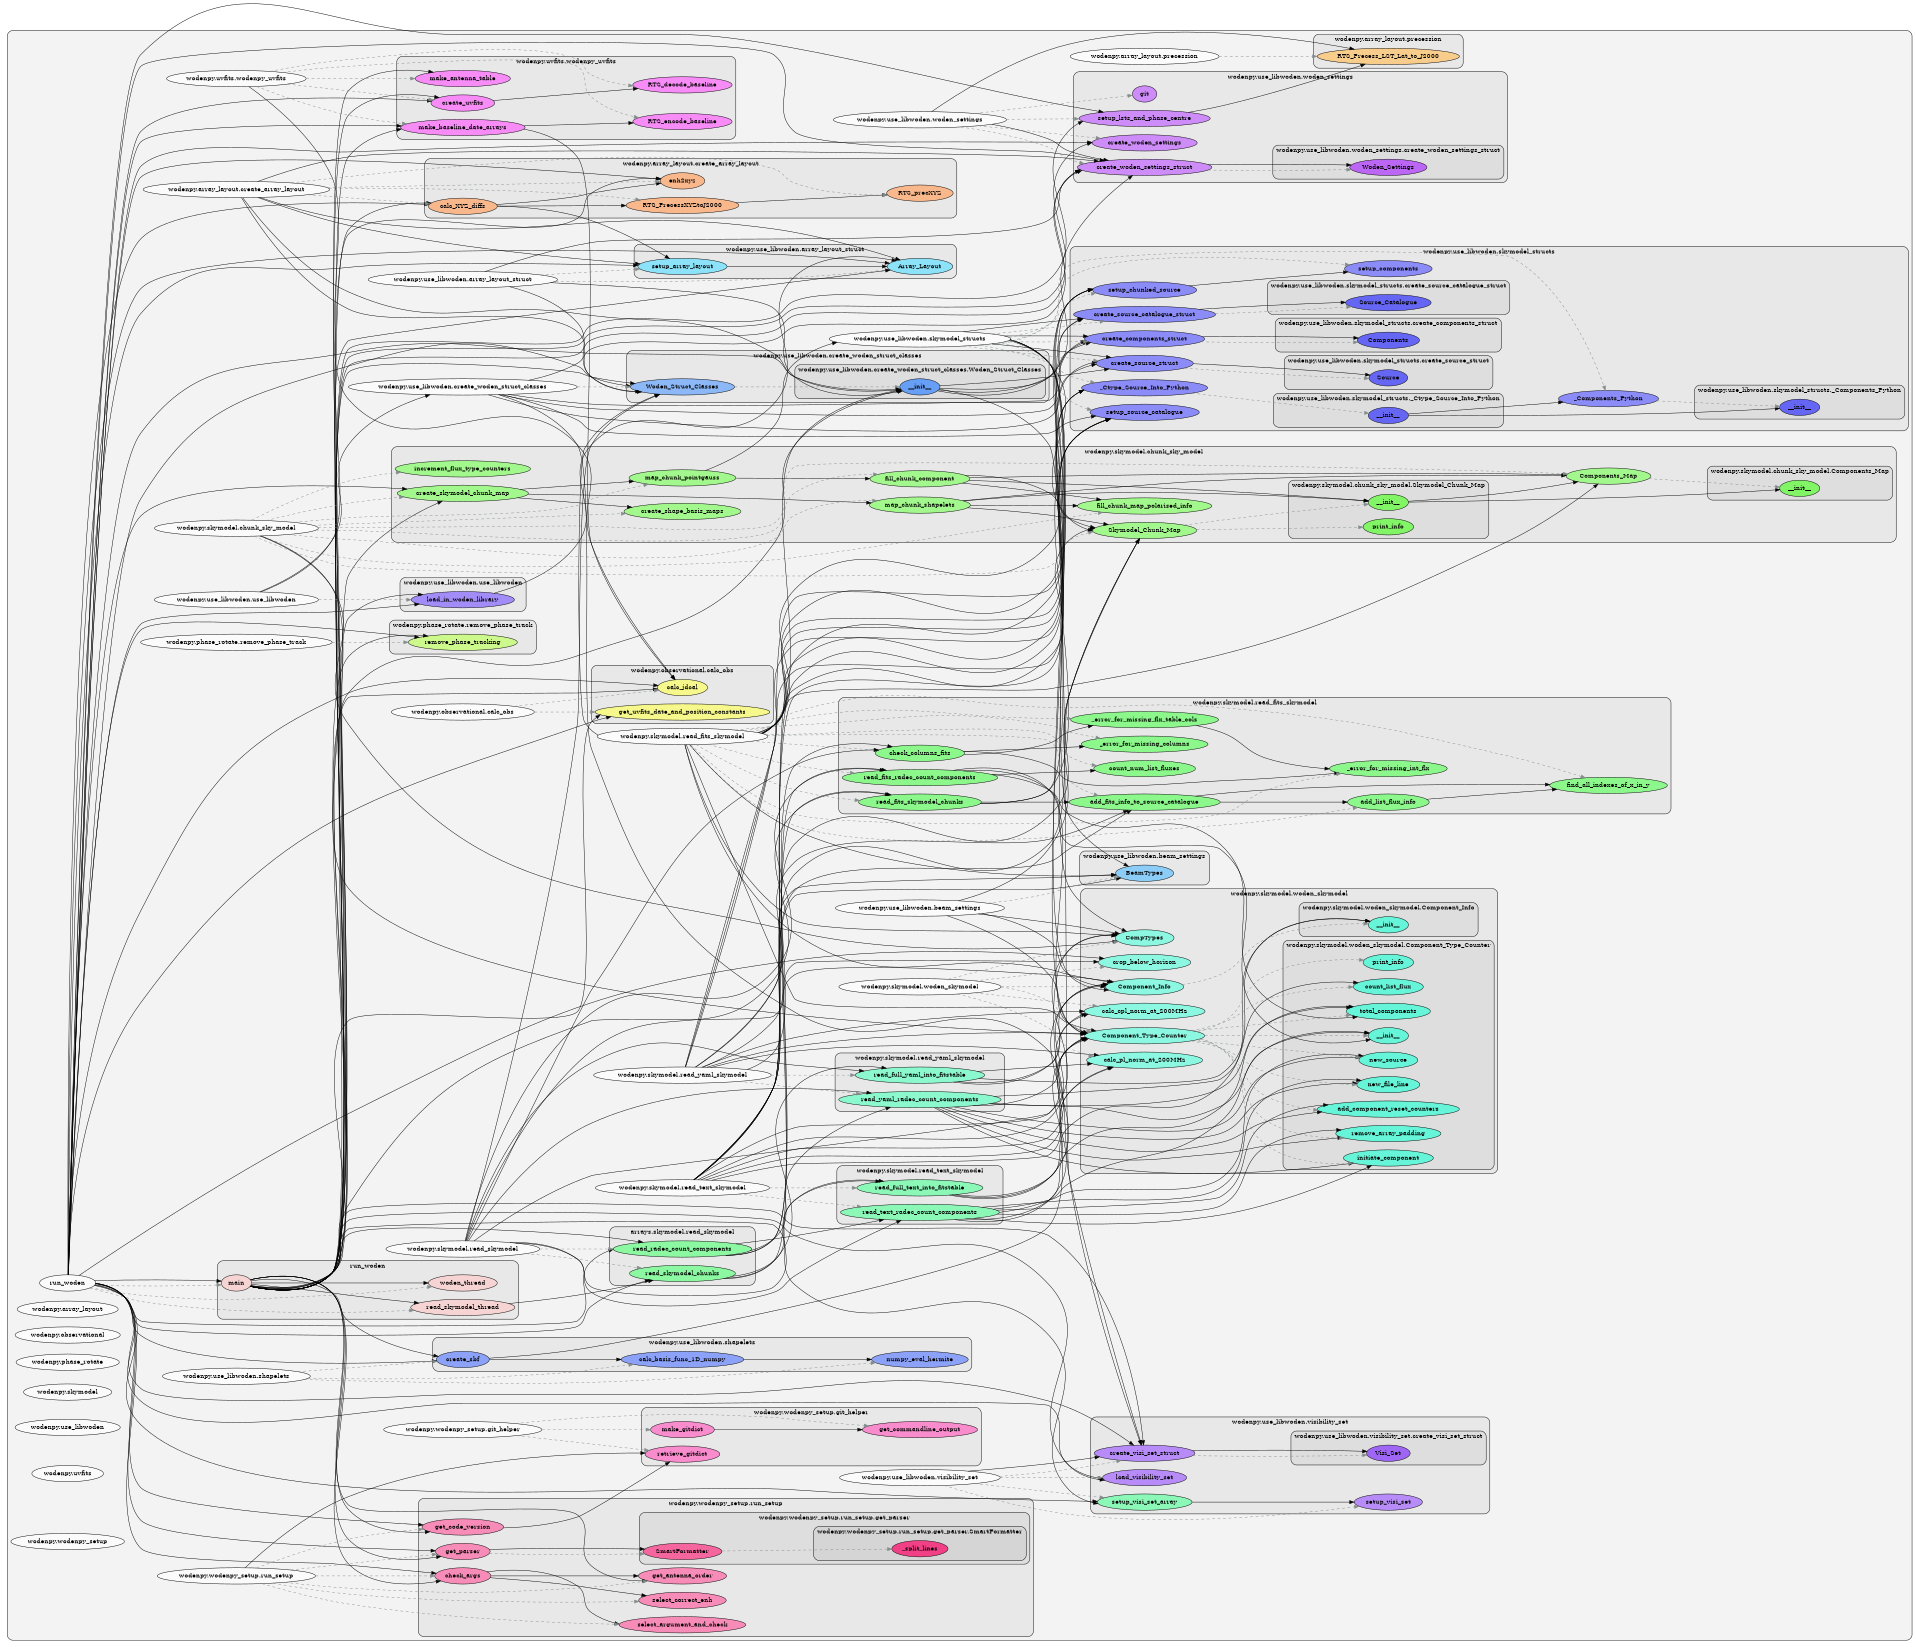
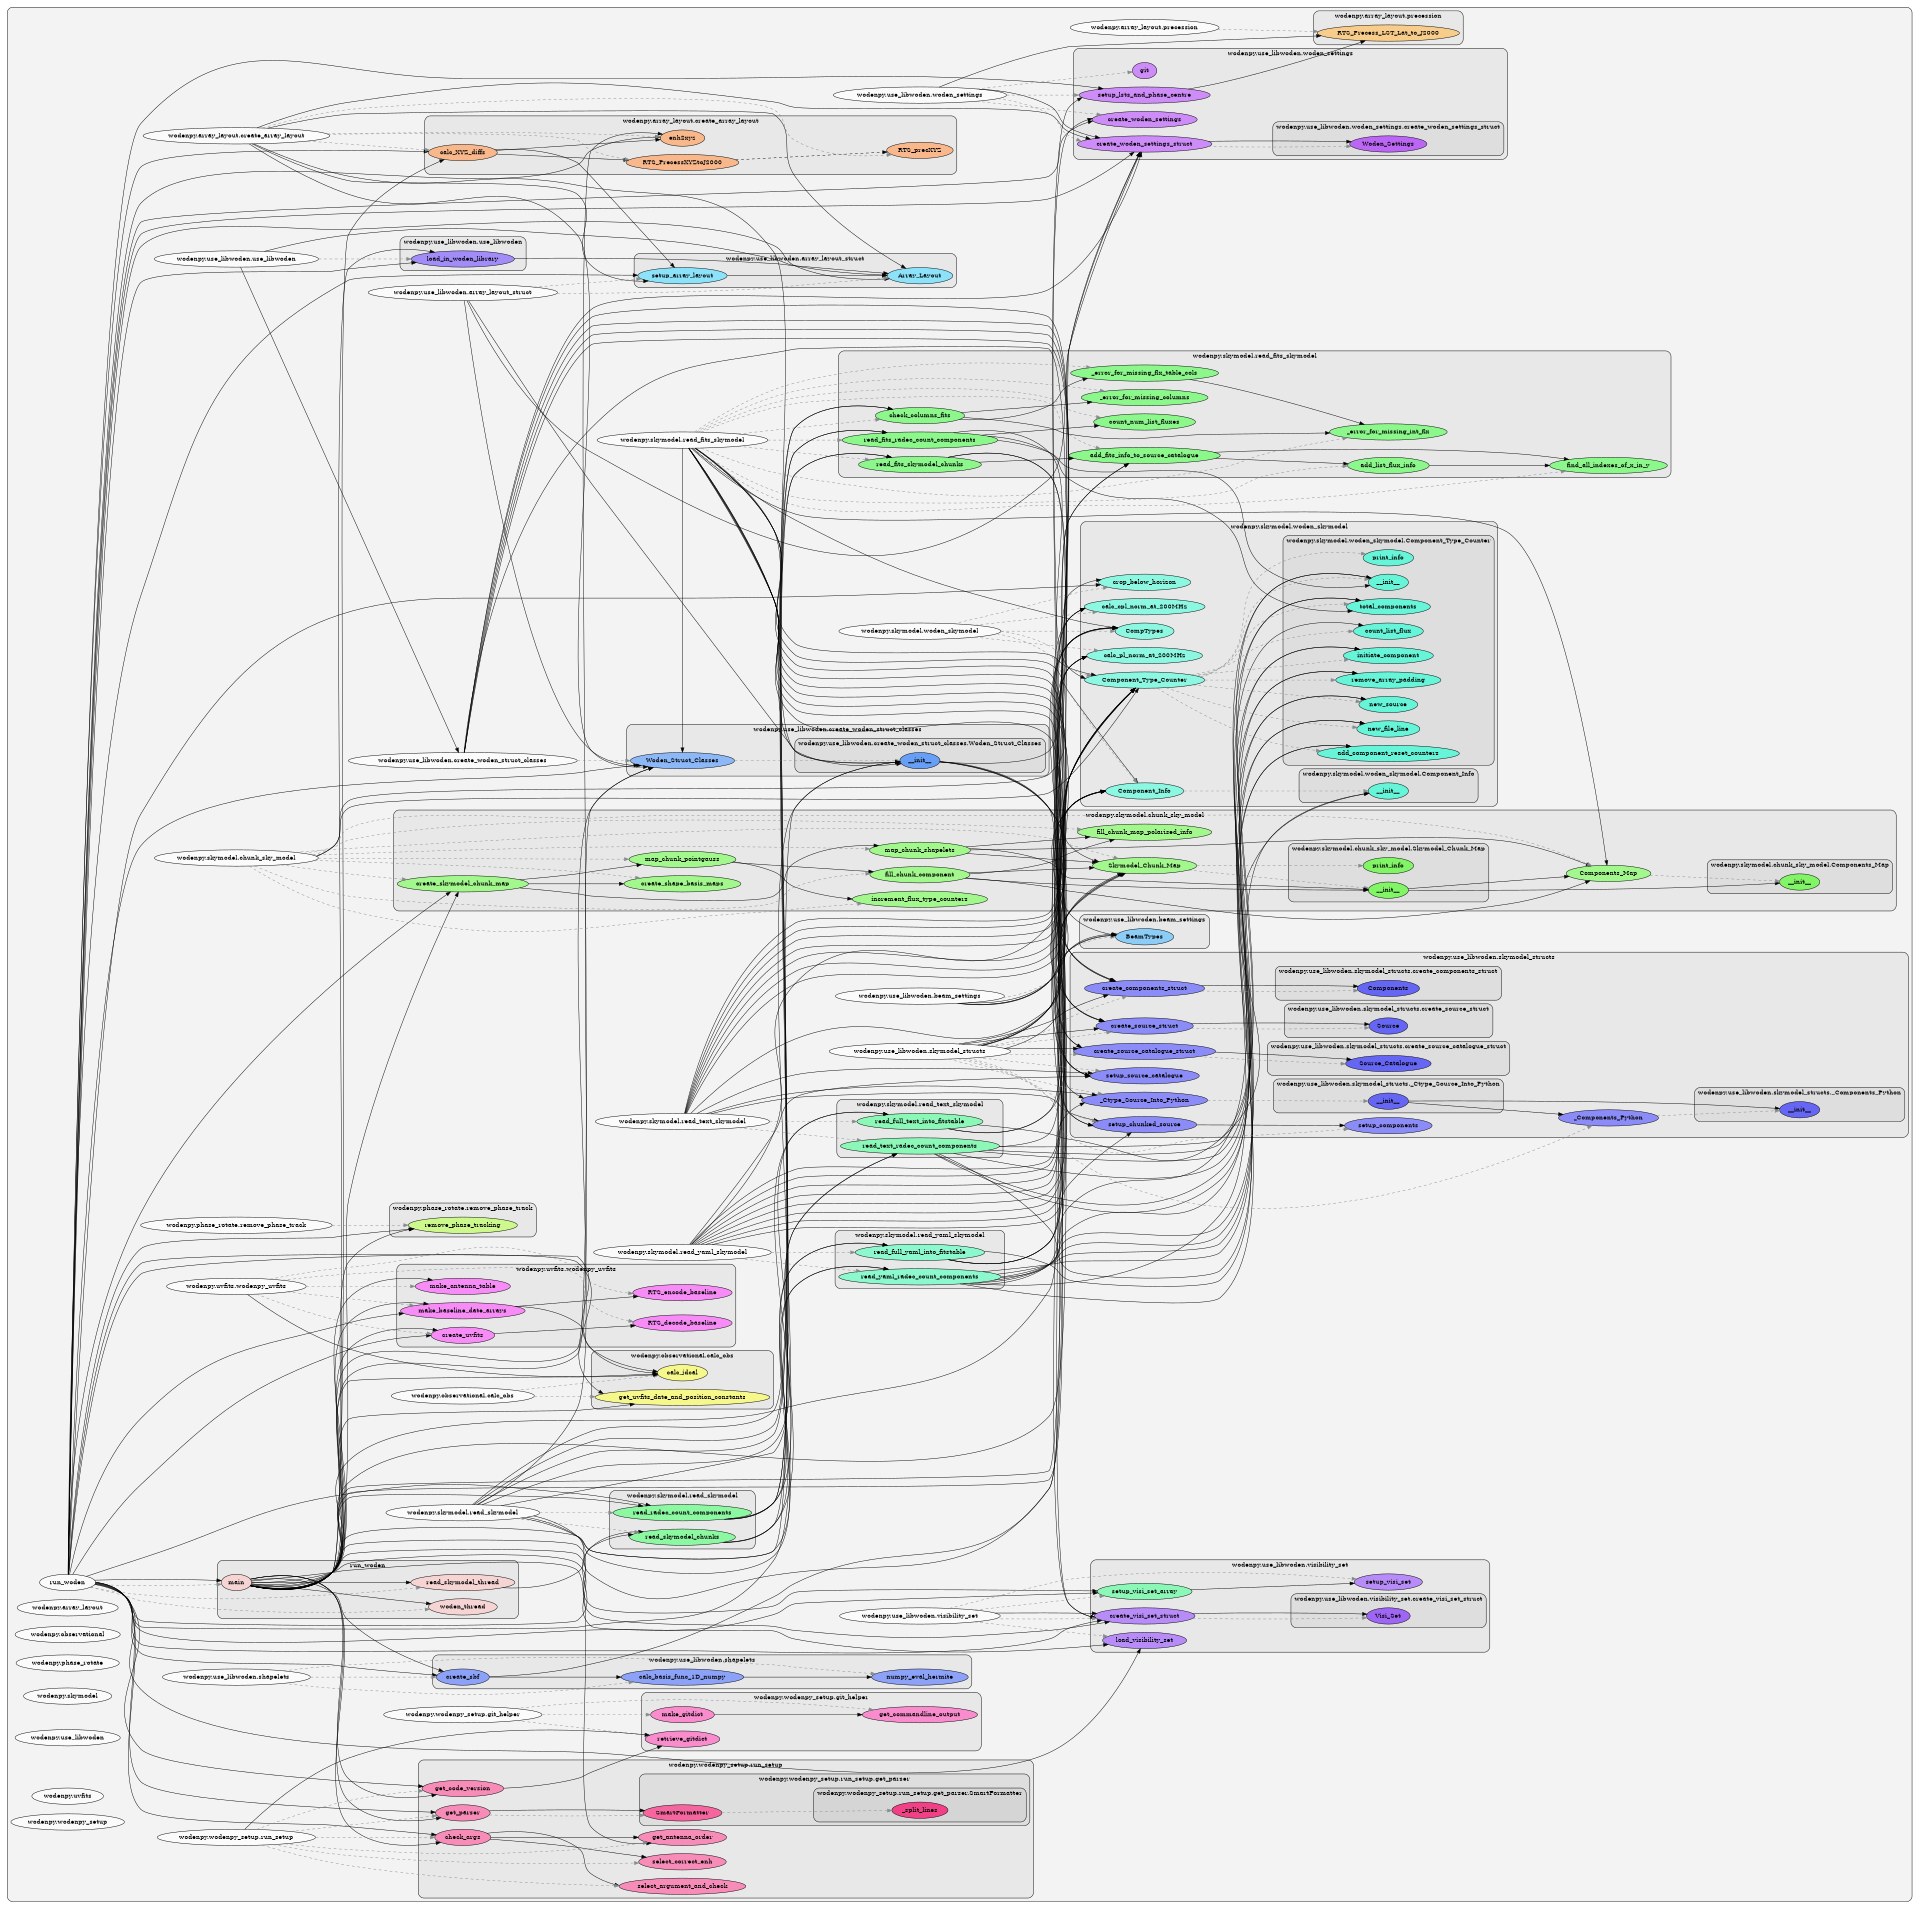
edge "RTS_PrecessXYZtoJ2000" -> "RTS_precXYZ": style solid -> dashed
edge "map_chunk_pointgauss" -> "wodenpy.use_libwoden.skymodel_structs": now "map_chunk_pointgauss" -> "increment_flux_type_counters"
cluster "arrays.skymodel.read_skymodel": label "arrays.skymodel.read_skymodel" -> "wodenpy.skymodel.read_skymodel"
